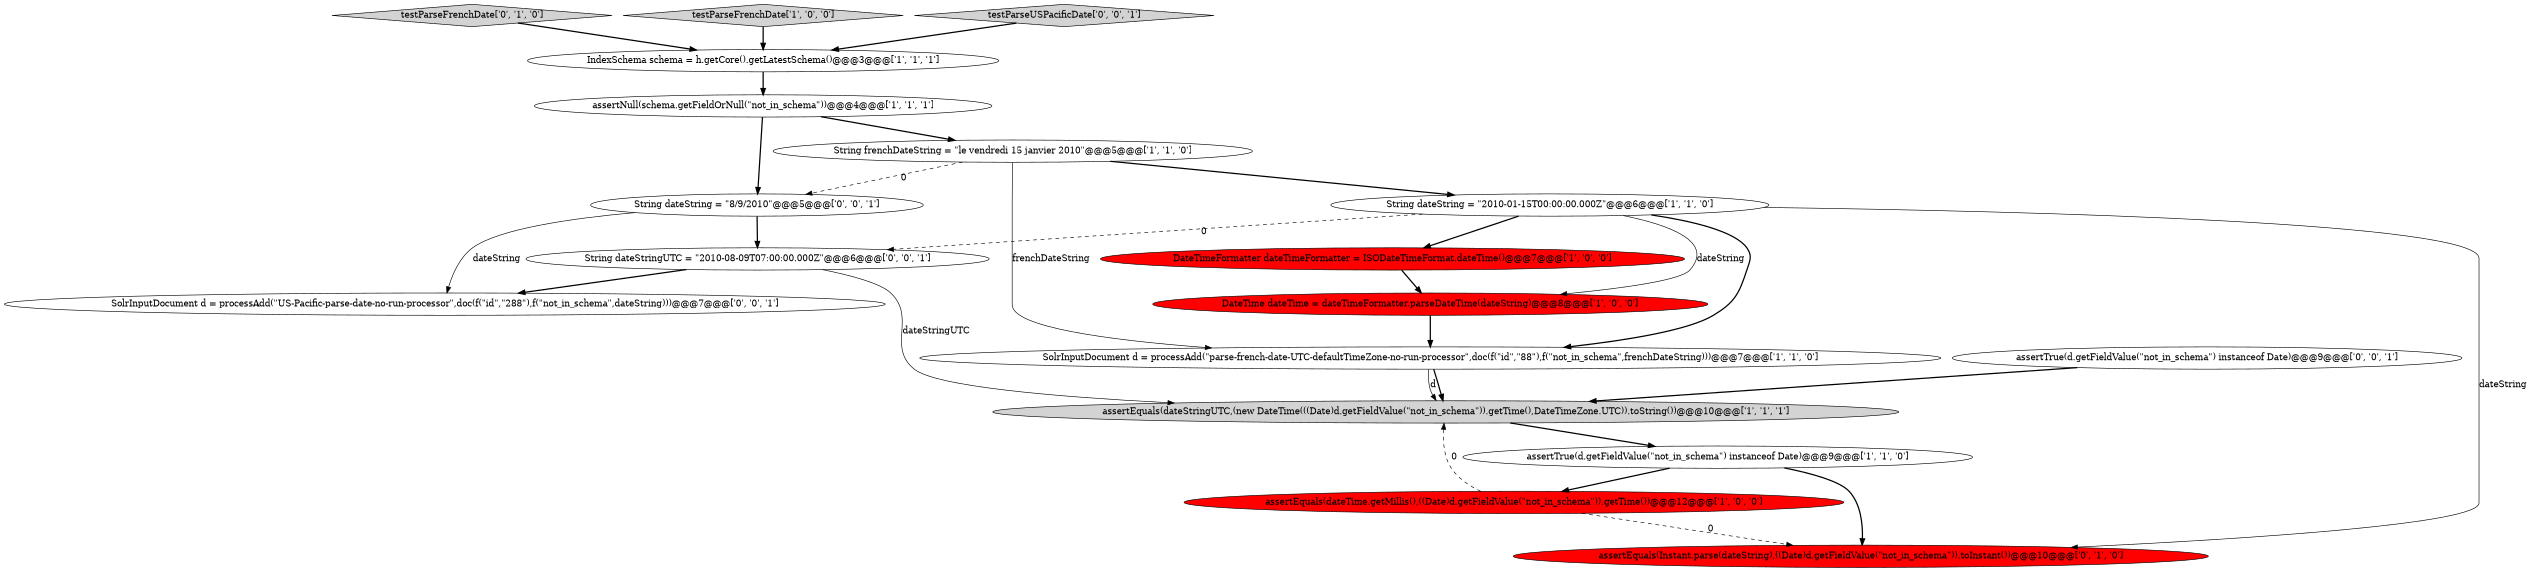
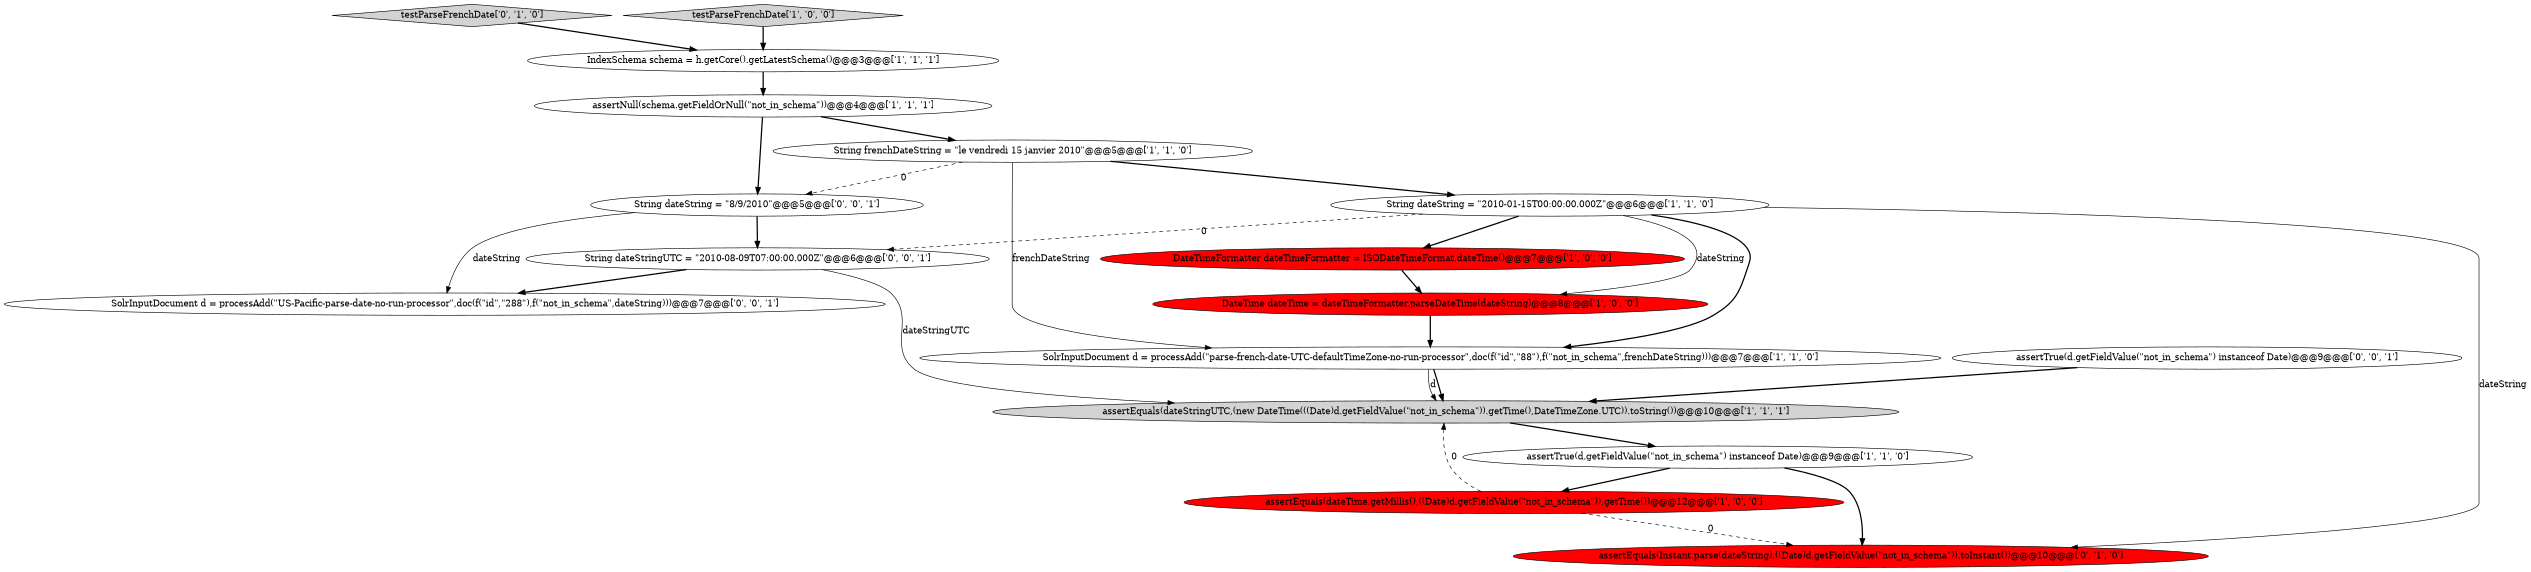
node "testParseUSPacificDate['0', '0', '1']": removed
